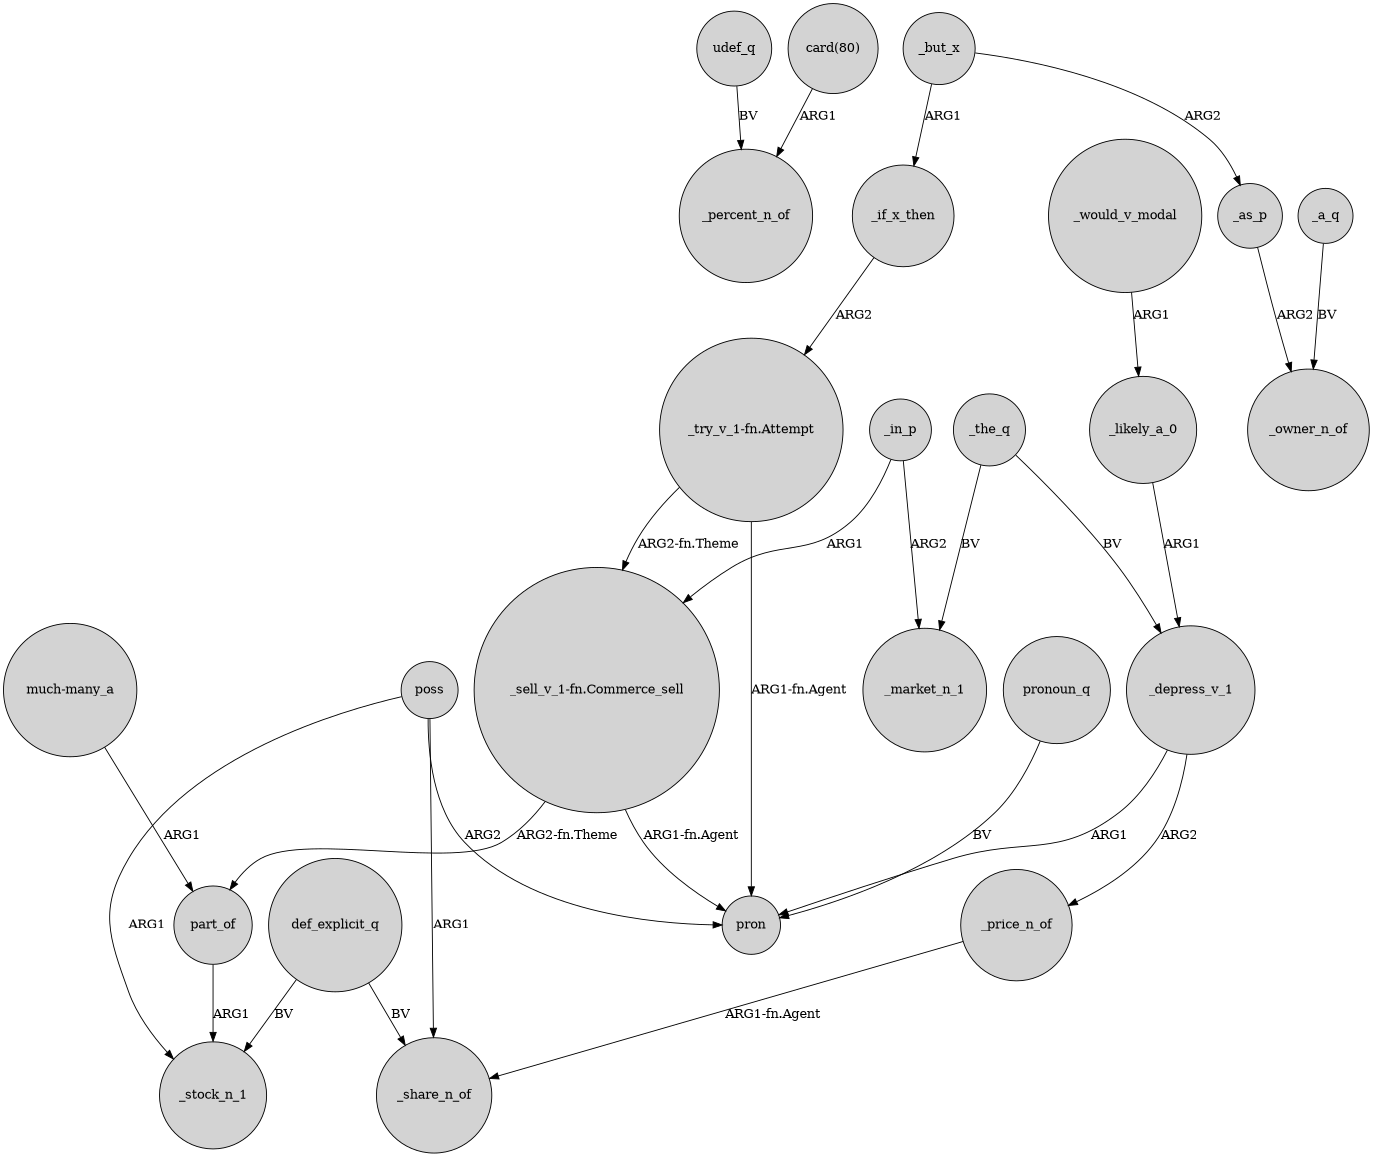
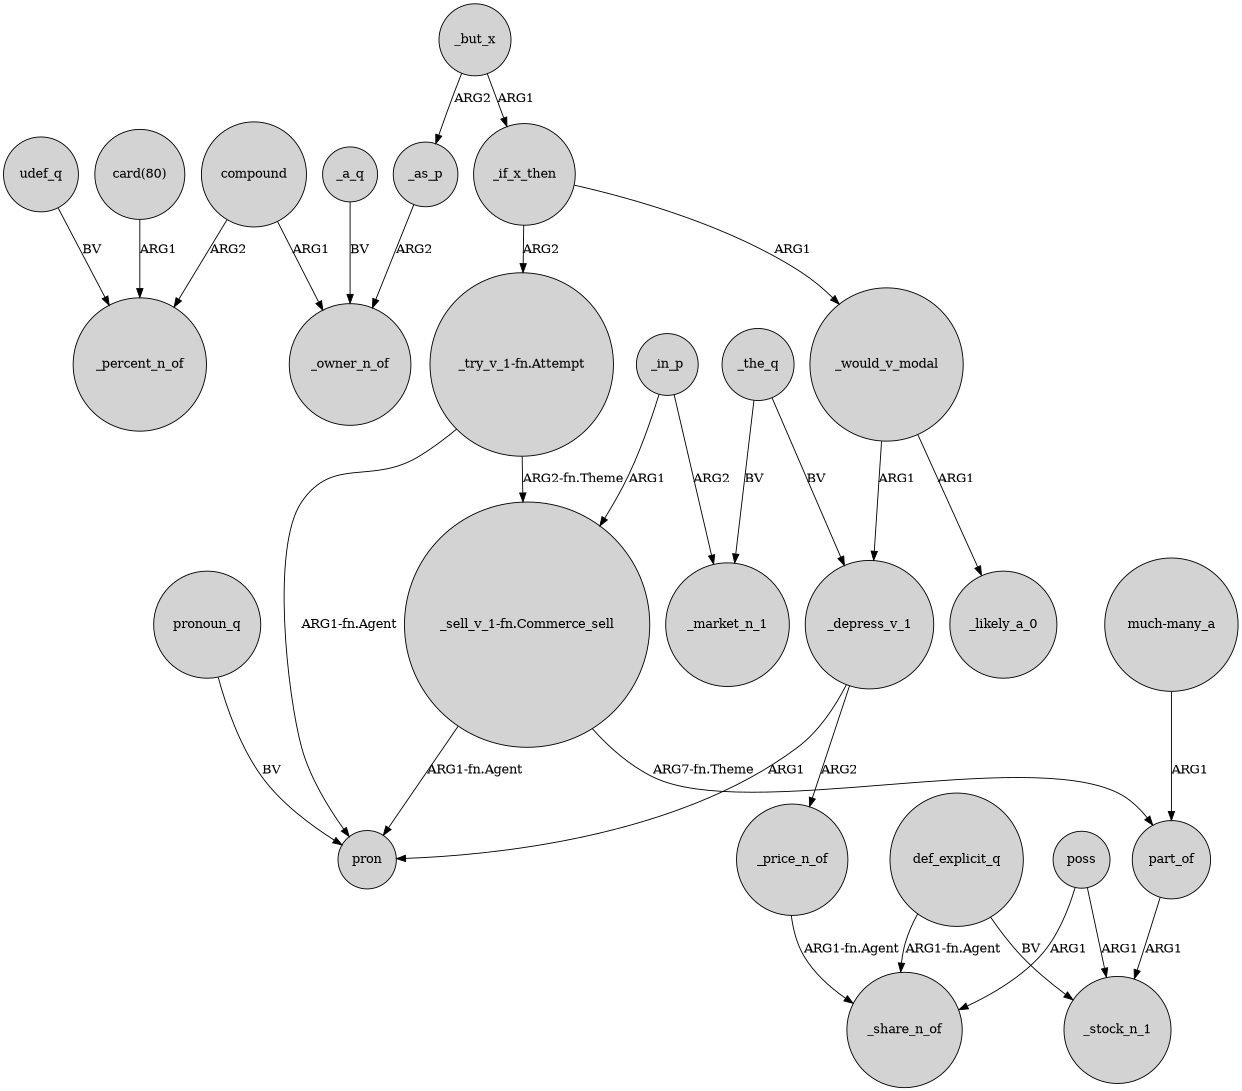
node "compound": added
edge "_if_x_then" -> "_would_v_modal": added, label "ARG1"
edge "_likely_a_0" -> "_depress_v_1": now "_would_v_modal" -> "_depress_v_1"
edge "_sell_v_1-fn.Commerce_sell" -> "part_of": label "ARG2-fn.Theme" -> "ARG7-fn.Theme"
edge "poss" -> "pron": removed, label "ARG2"
edge "def_explicit_q" -> "_share_n_of": label "BV" -> "ARG1-fn.Agent"
